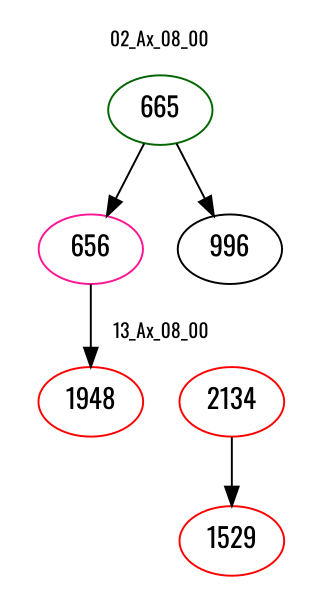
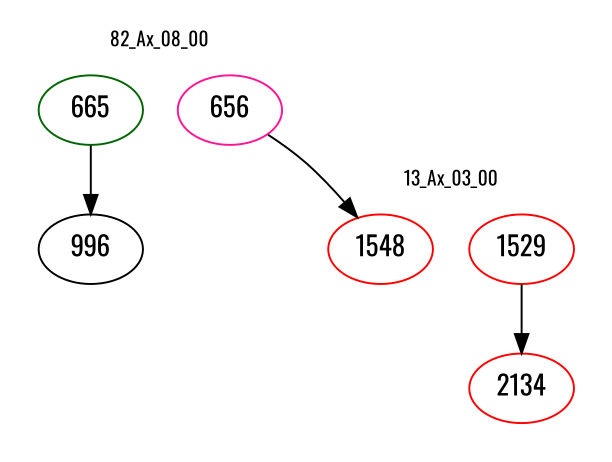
cluster "02_Ax_08_00": label "02_Ax_08_00" -> "82_Ax_08_00"
edge "665" -> "656": removed
cluster "13_Ax_08_00": label "13_Ax_08_00" -> "13_Ax_03_00"
node "1948": label "1948" -> "1548"
edge "2134" -> "1529": reversed
